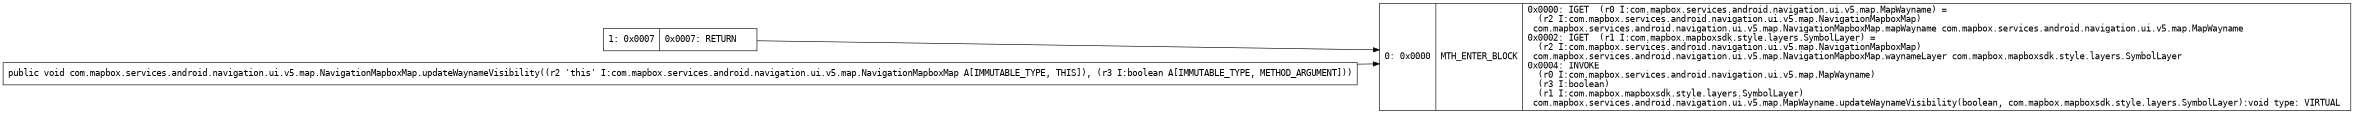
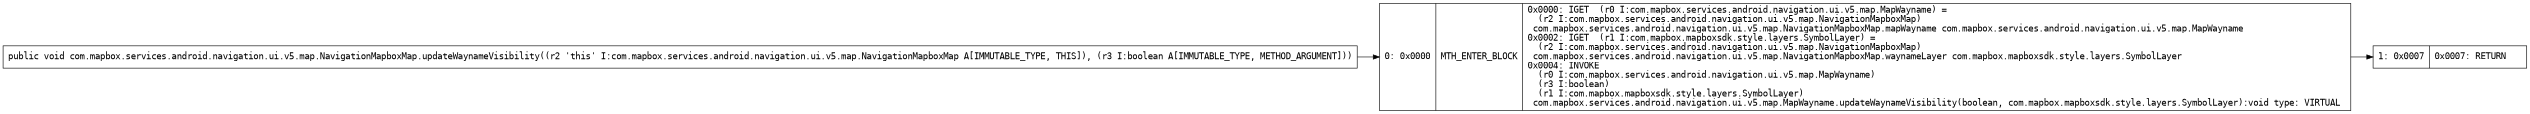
edge "1: 0x0007" -> "0: 0x0000": reversed
